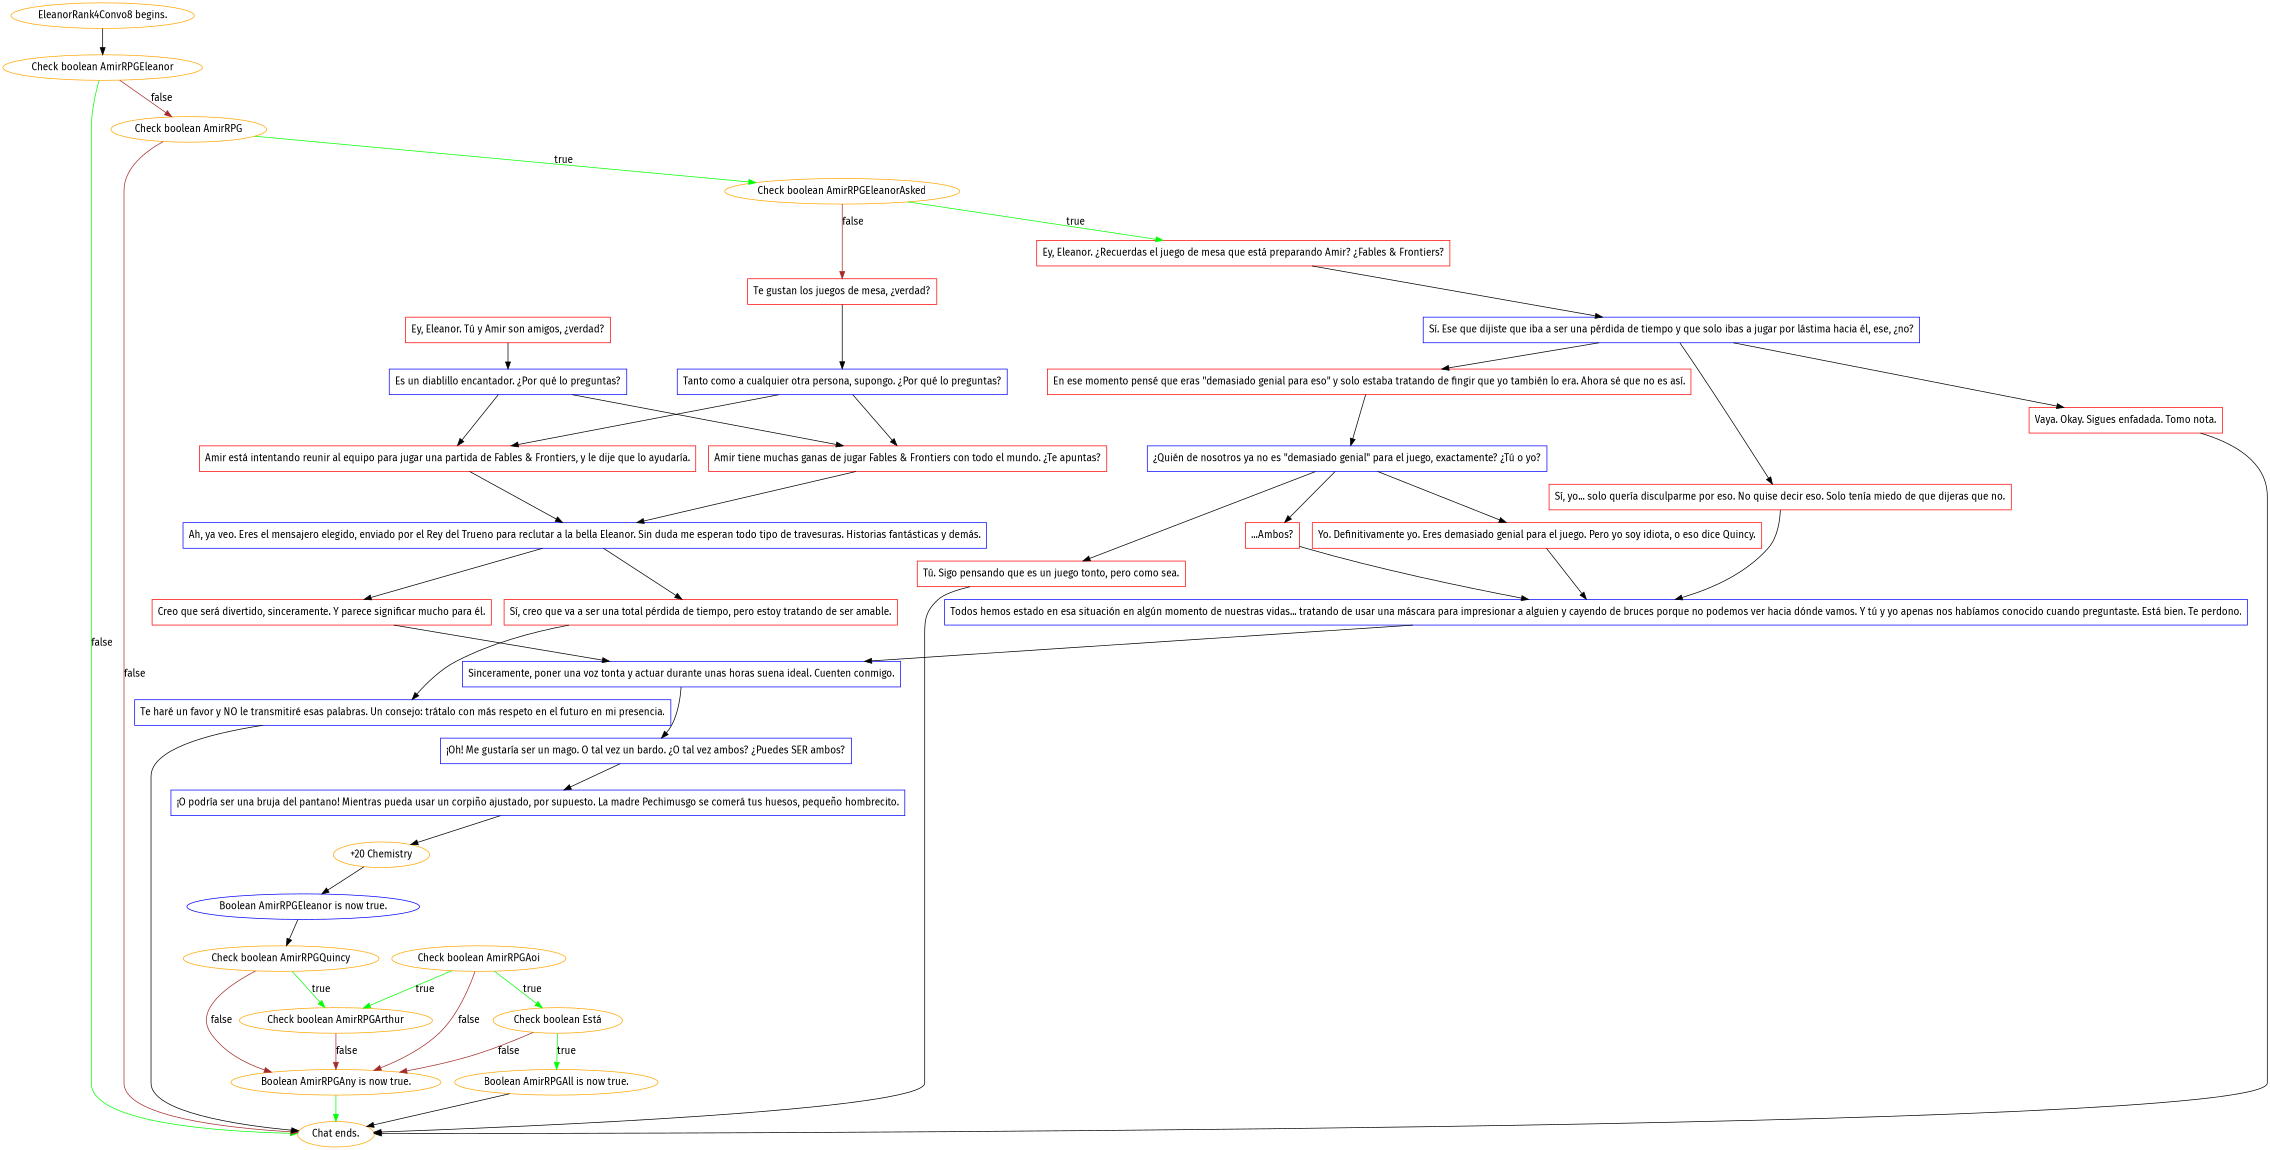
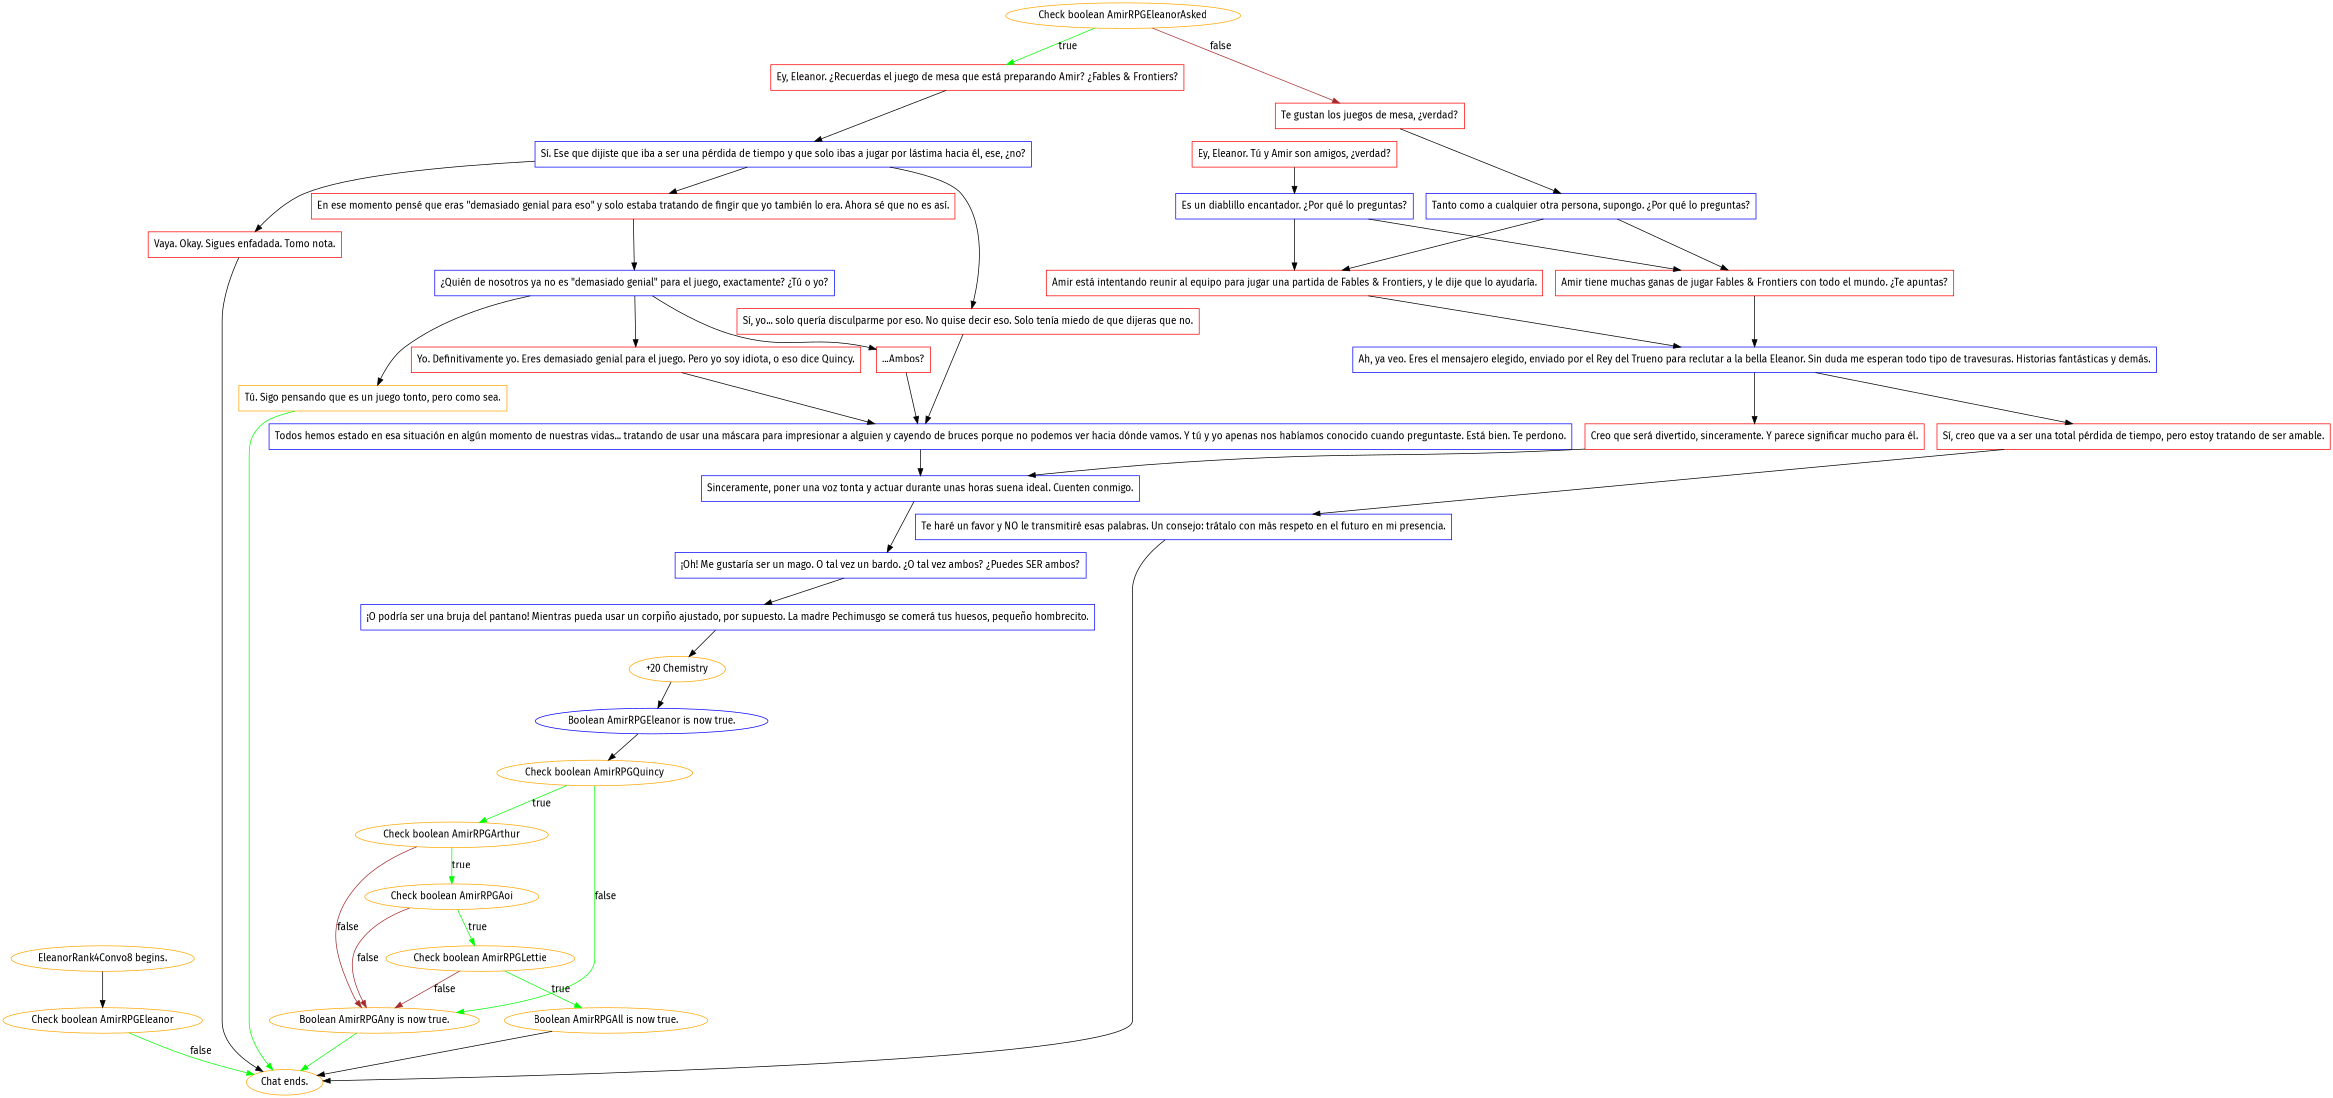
node "Check boolean AmirRPG": removed
node "Tú. Sigo pensando que es un juego tonto, pero como sea.": color red -> orange
edge "Check boolean AmirRPGAoi" -> "Check boolean AmirRPGArthur": reversed
node "Check boolean Está": label "Check boolean Está" -> "Check boolean AmirRPGLettie"
edge "Check boolean AmirRPGQuincy" -> "Boolean AmirRPGAny is now true.": color brown -> green
edge "Tú. Sigo pensando que es un juego tonto, pero como sea." -> "Chat ends.": color black -> green
